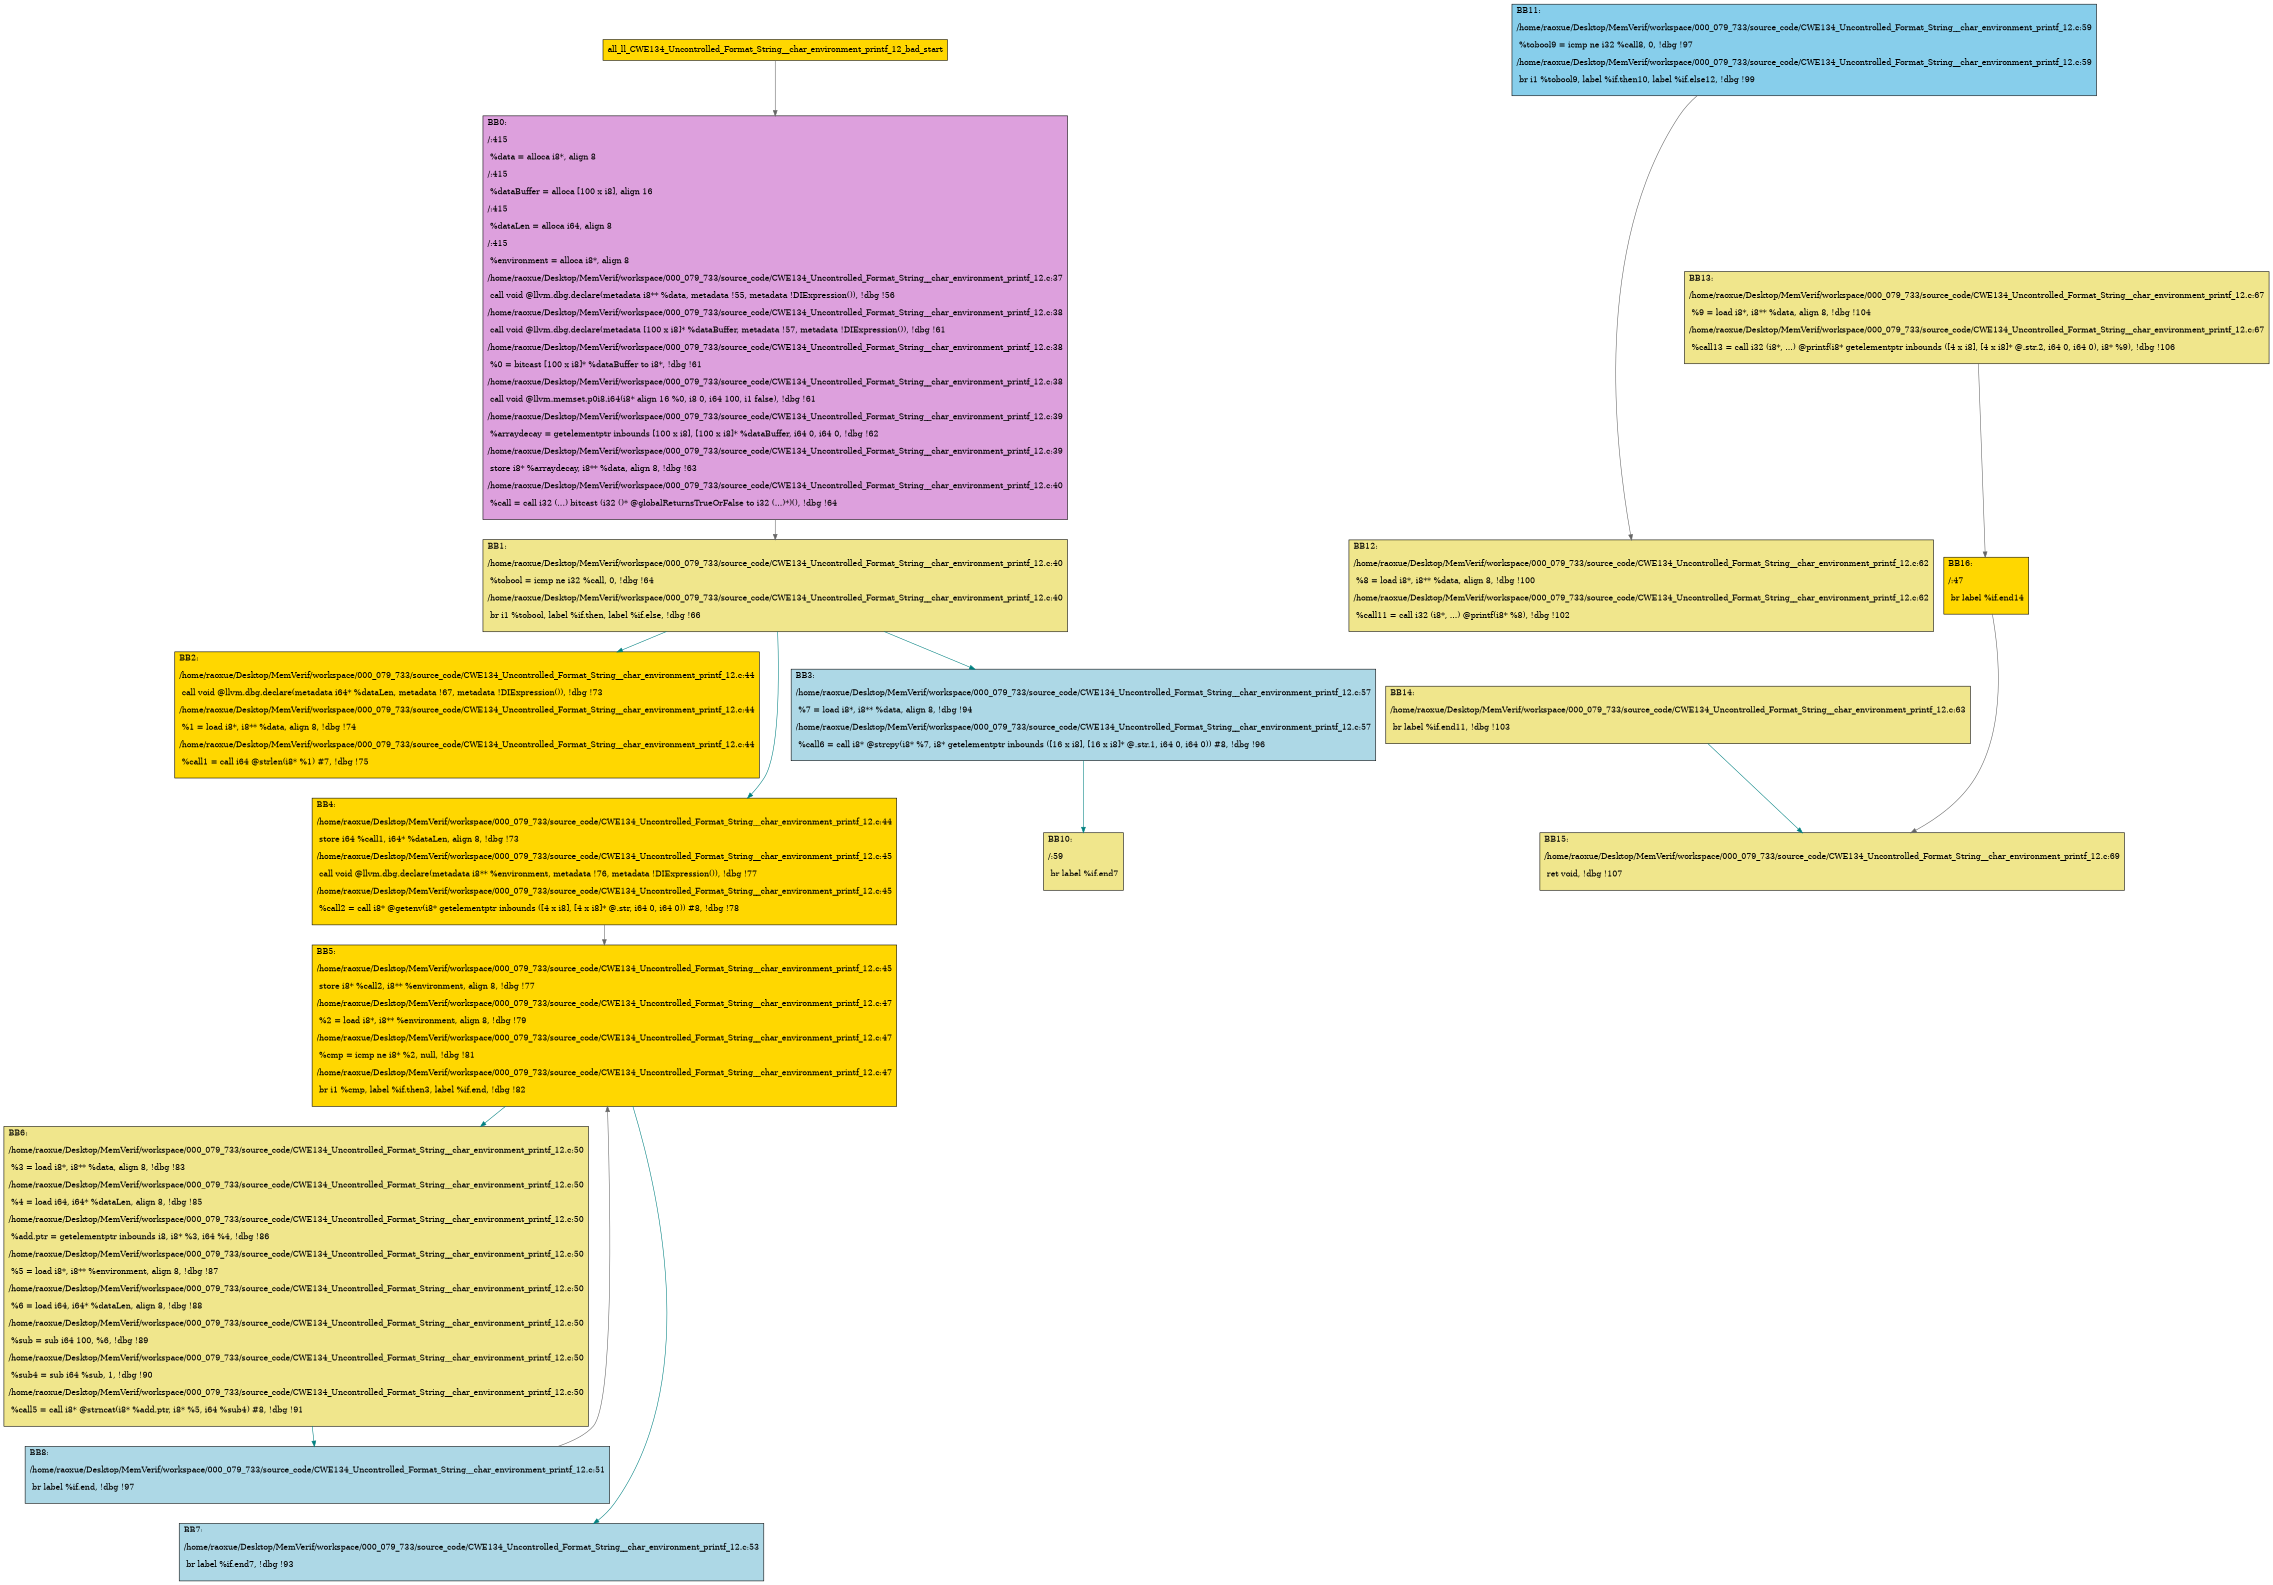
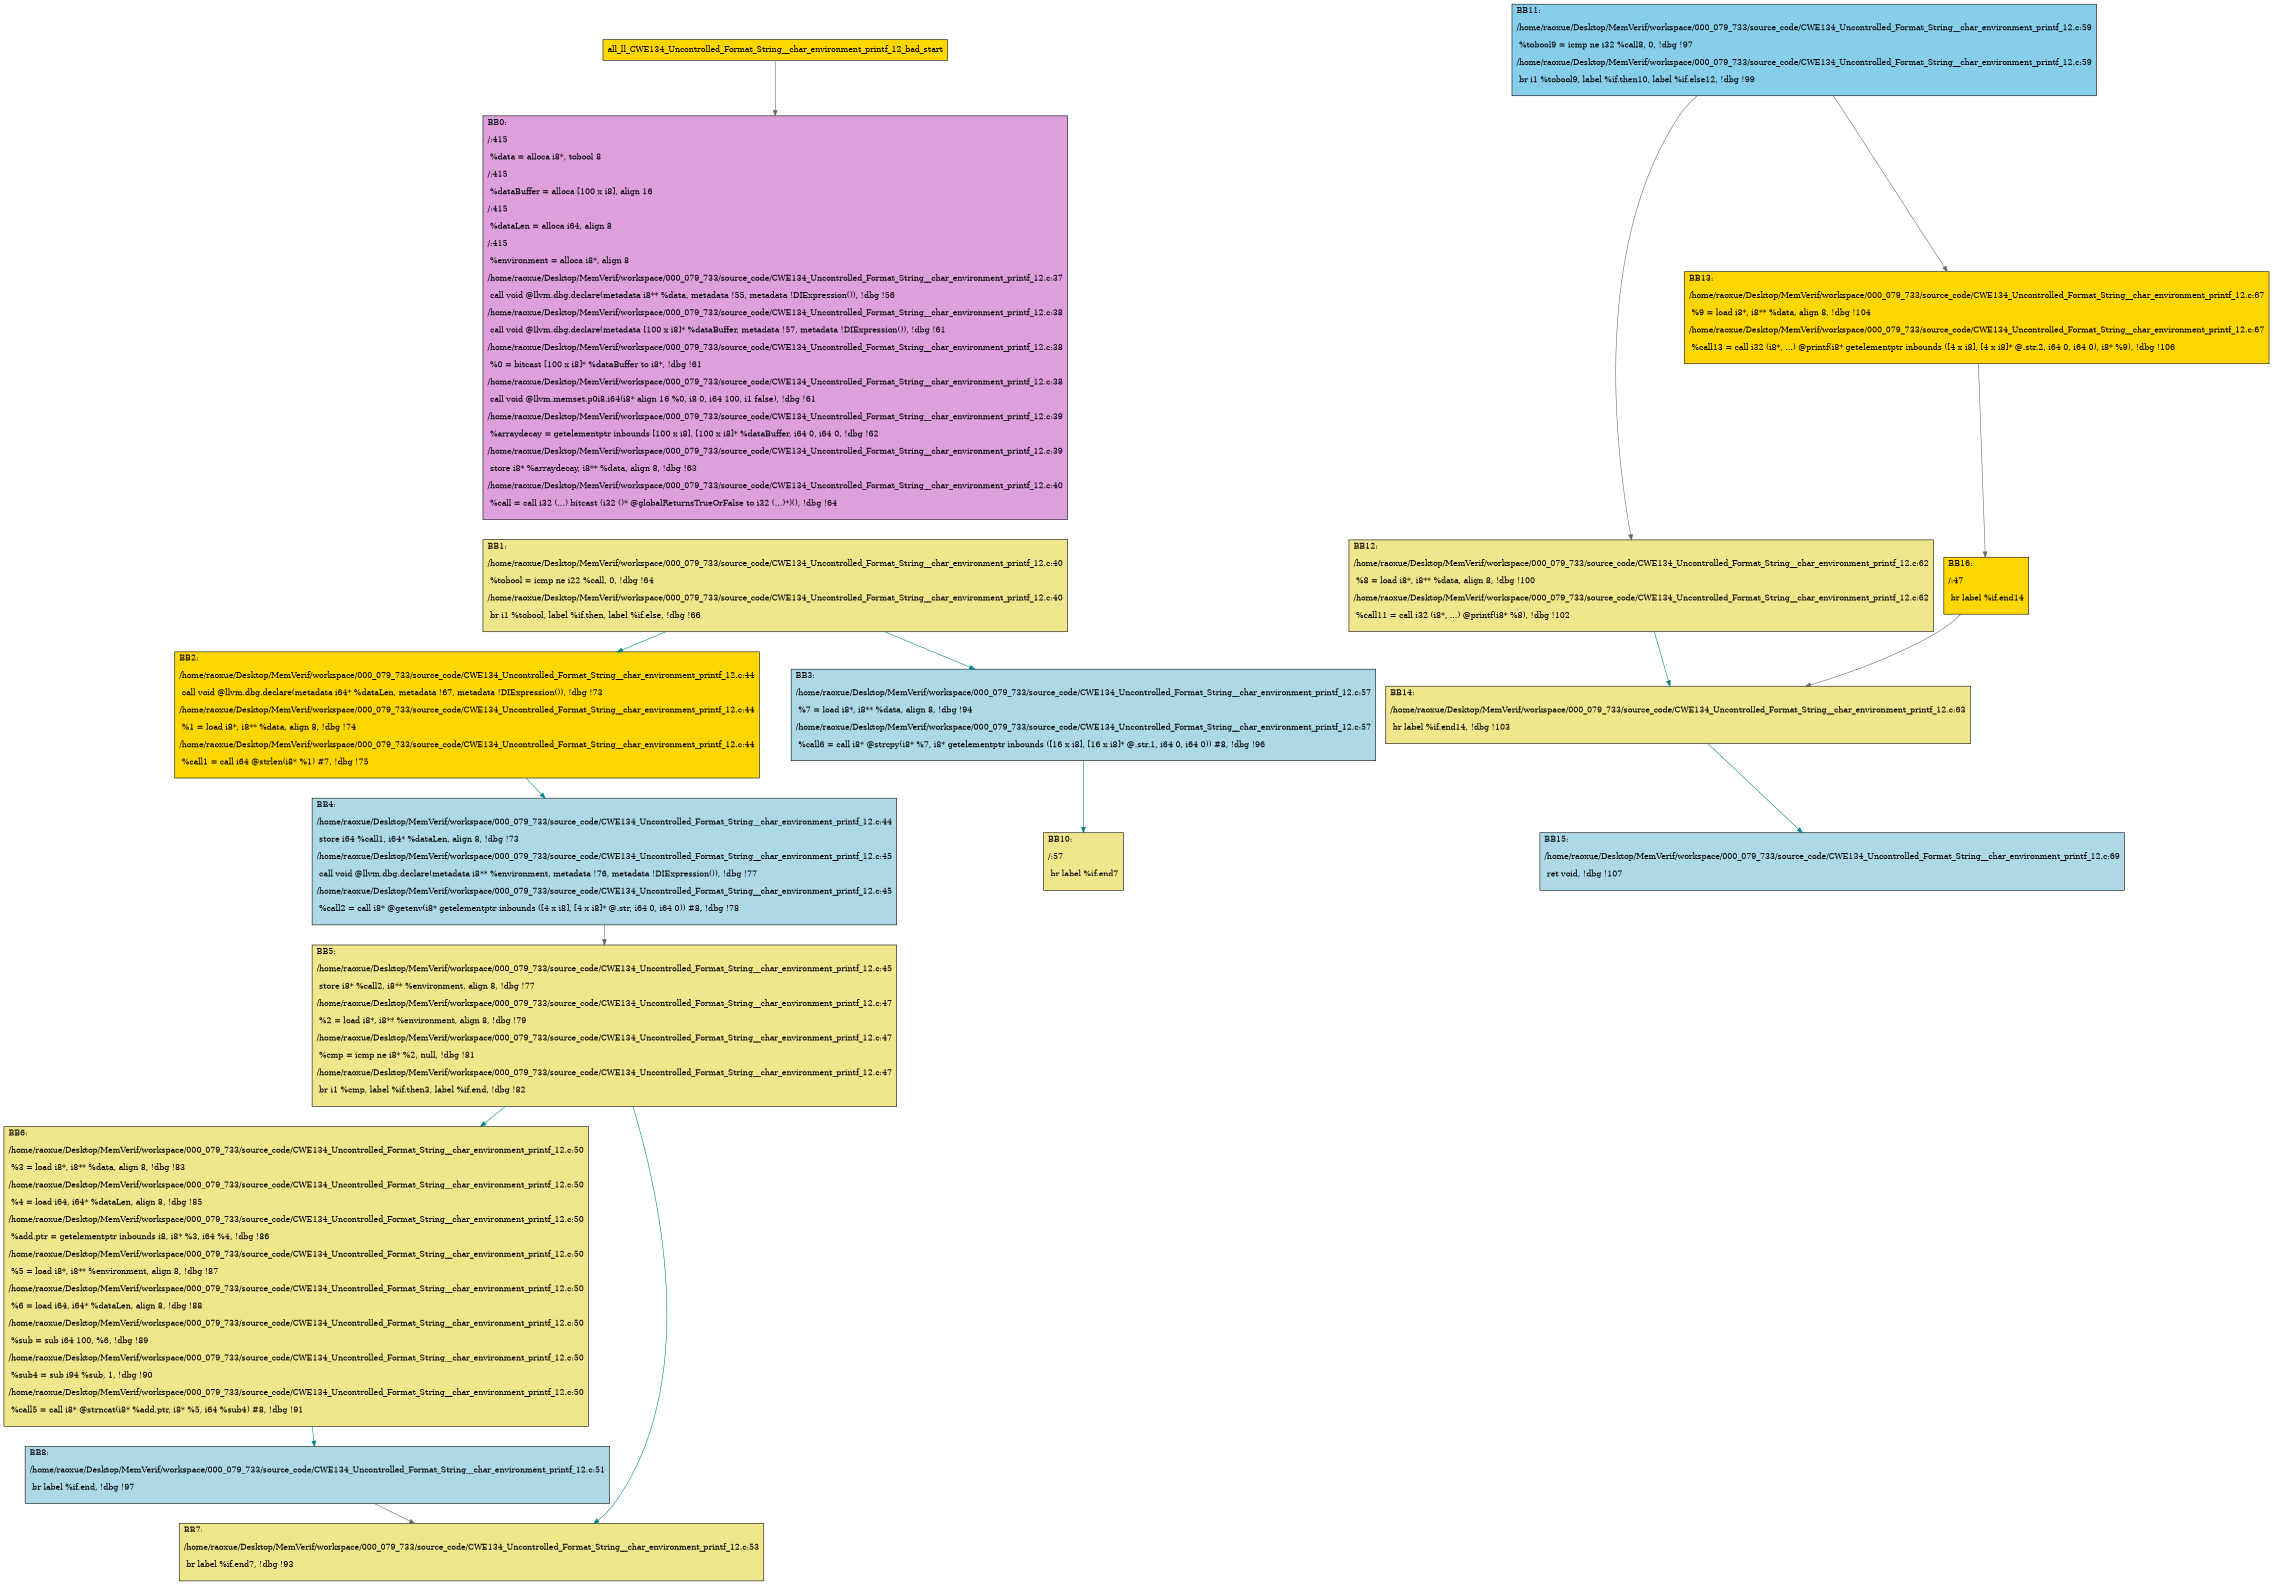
node "BB0:": text "%data = alloca i8*, align 8" -> "%data = alloca i8*, tobool 8"
edge "BB11:" -> "BB13:": added
node "BB13:": fillcolor khaki -> gold
edge "BB0:" -> "BB1:": removed
node "BB1:": text "%tobool = icmp ne i32 %call, 0, !dbg !64" -> "%tobool = icmp ne i22 %call, 0, !dbg !64"
edge "BB12:" -> "BB14:": added
edge "BB1:" -> "BB4:": now "BB2:" -> "BB4:"
node "BB14:": text "br label %if.end11, !dbg !103" -> "br label %if.end14, !dbg !103"
edge "BB16:" -> "BB15:": now "BB16:" -> "BB14:"
node "BB10:": text "/:59" -> "/:57"
node "BB4:": fillcolor gold -> lightblue
node "BB15:": fillcolor khaki -> lightblue
node "BB5:": fillcolor gold -> khaki
edge "BB8:" -> "BB5:": now "BB8:" -> "BB7:"
node "BB6:": text "%sub4 = sub i64 %sub, 1, !dbg !90" -> "%sub4 = sub i94 %sub, 1, !dbg !90"
node "BB7:": fillcolor lightblue -> khaki
